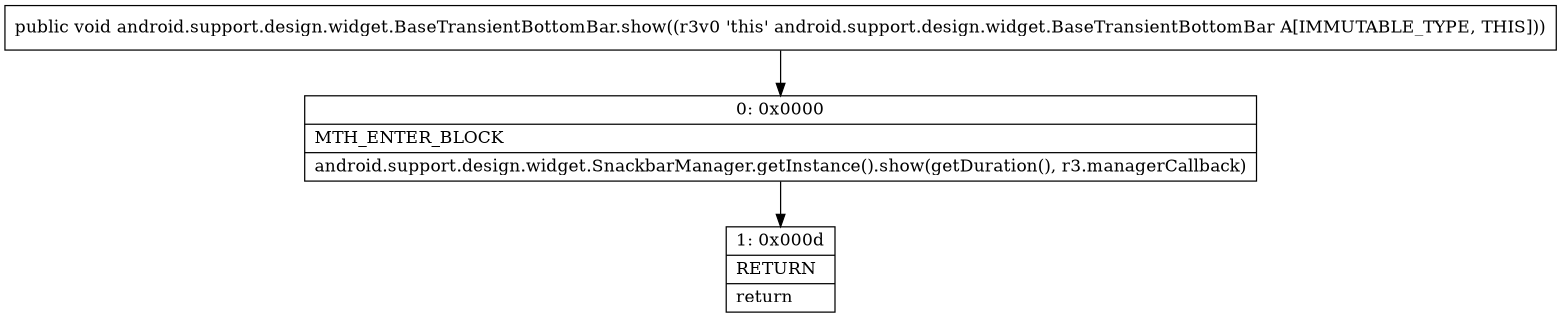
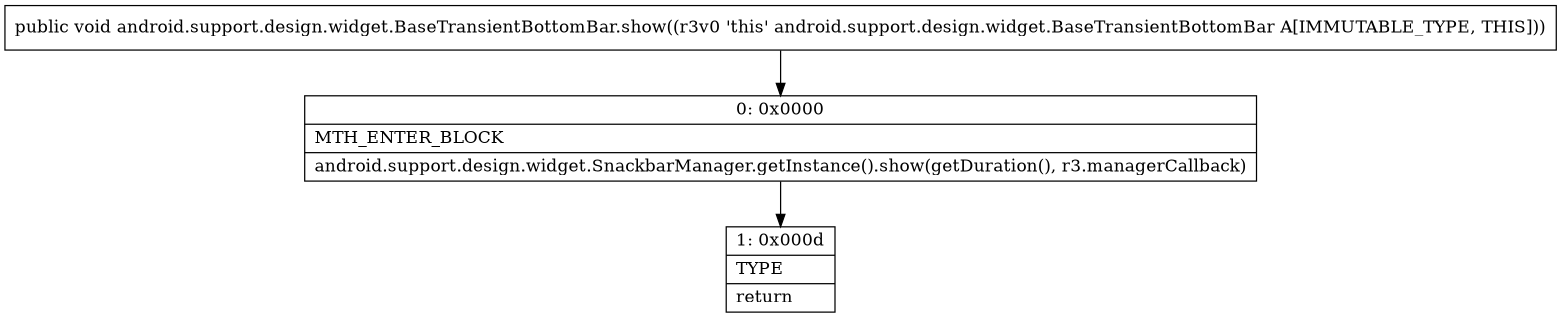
node "1: 0x000d": text "RETURN" -> "TYPE"
